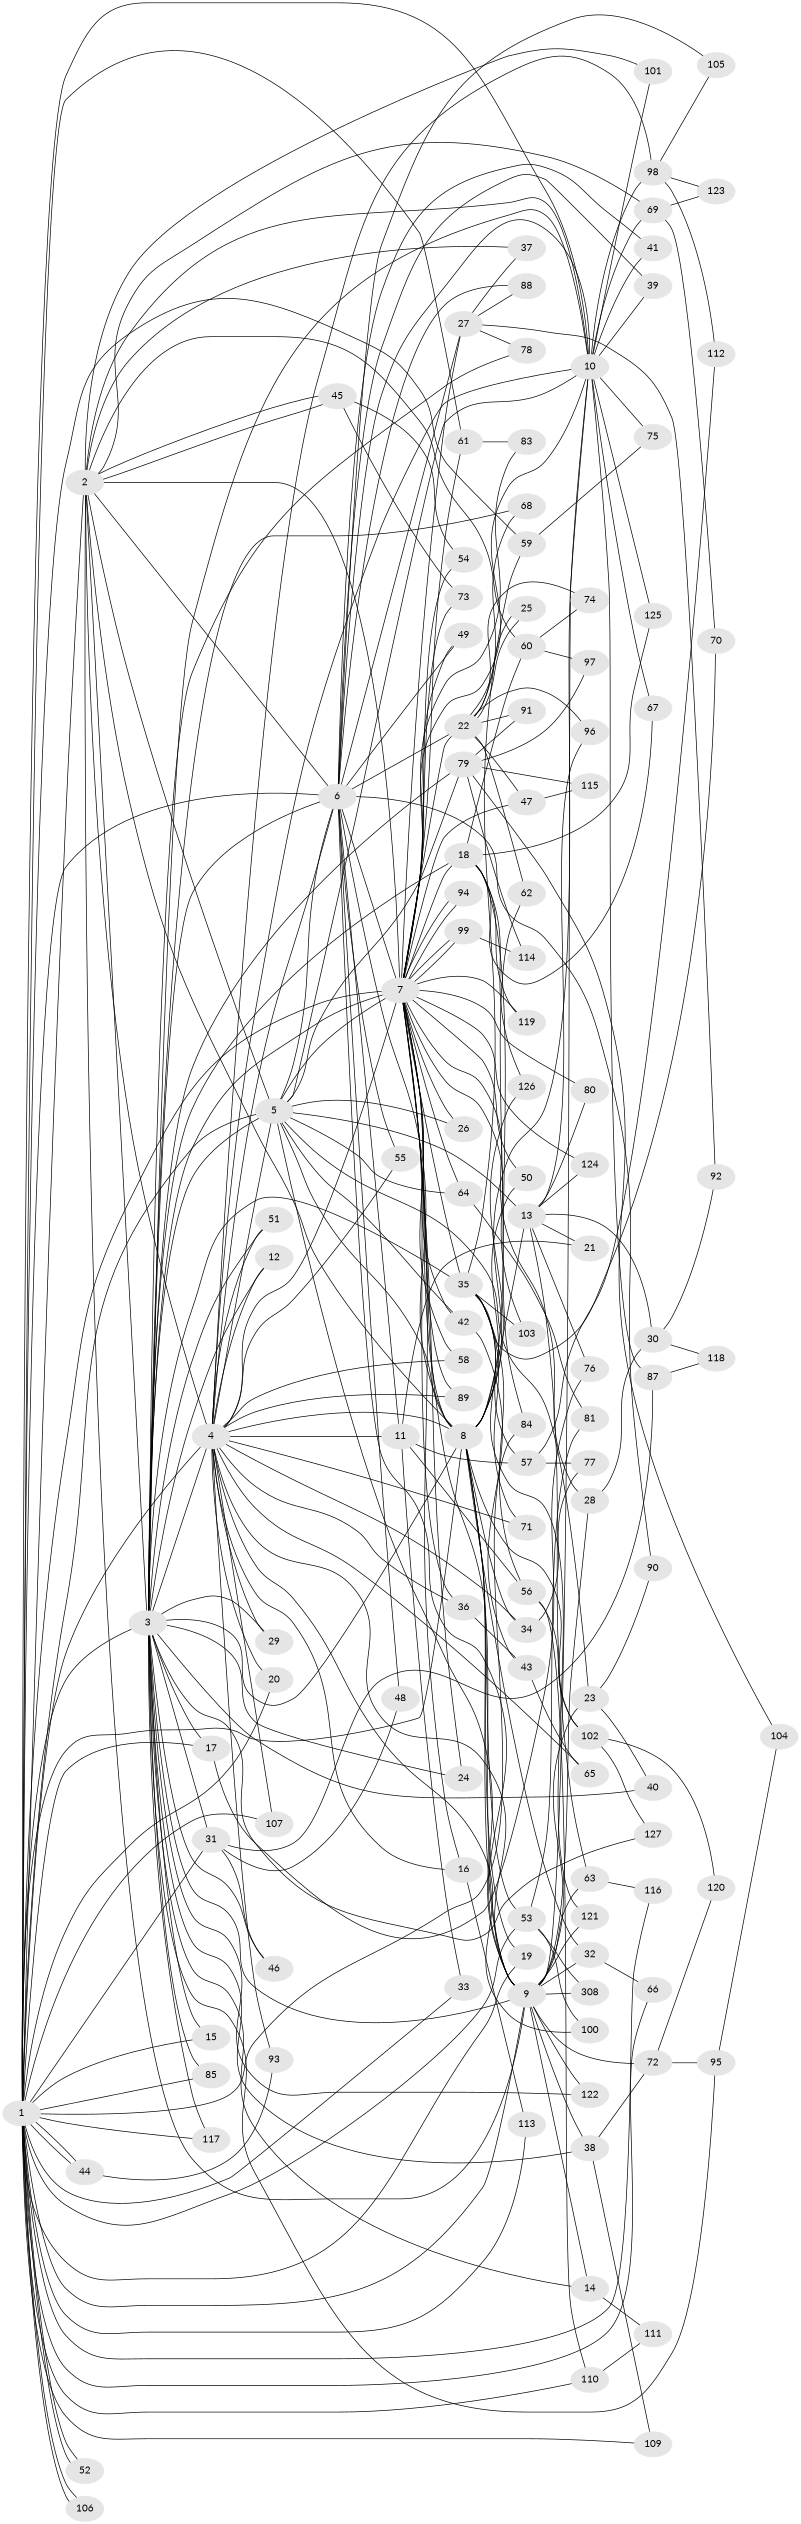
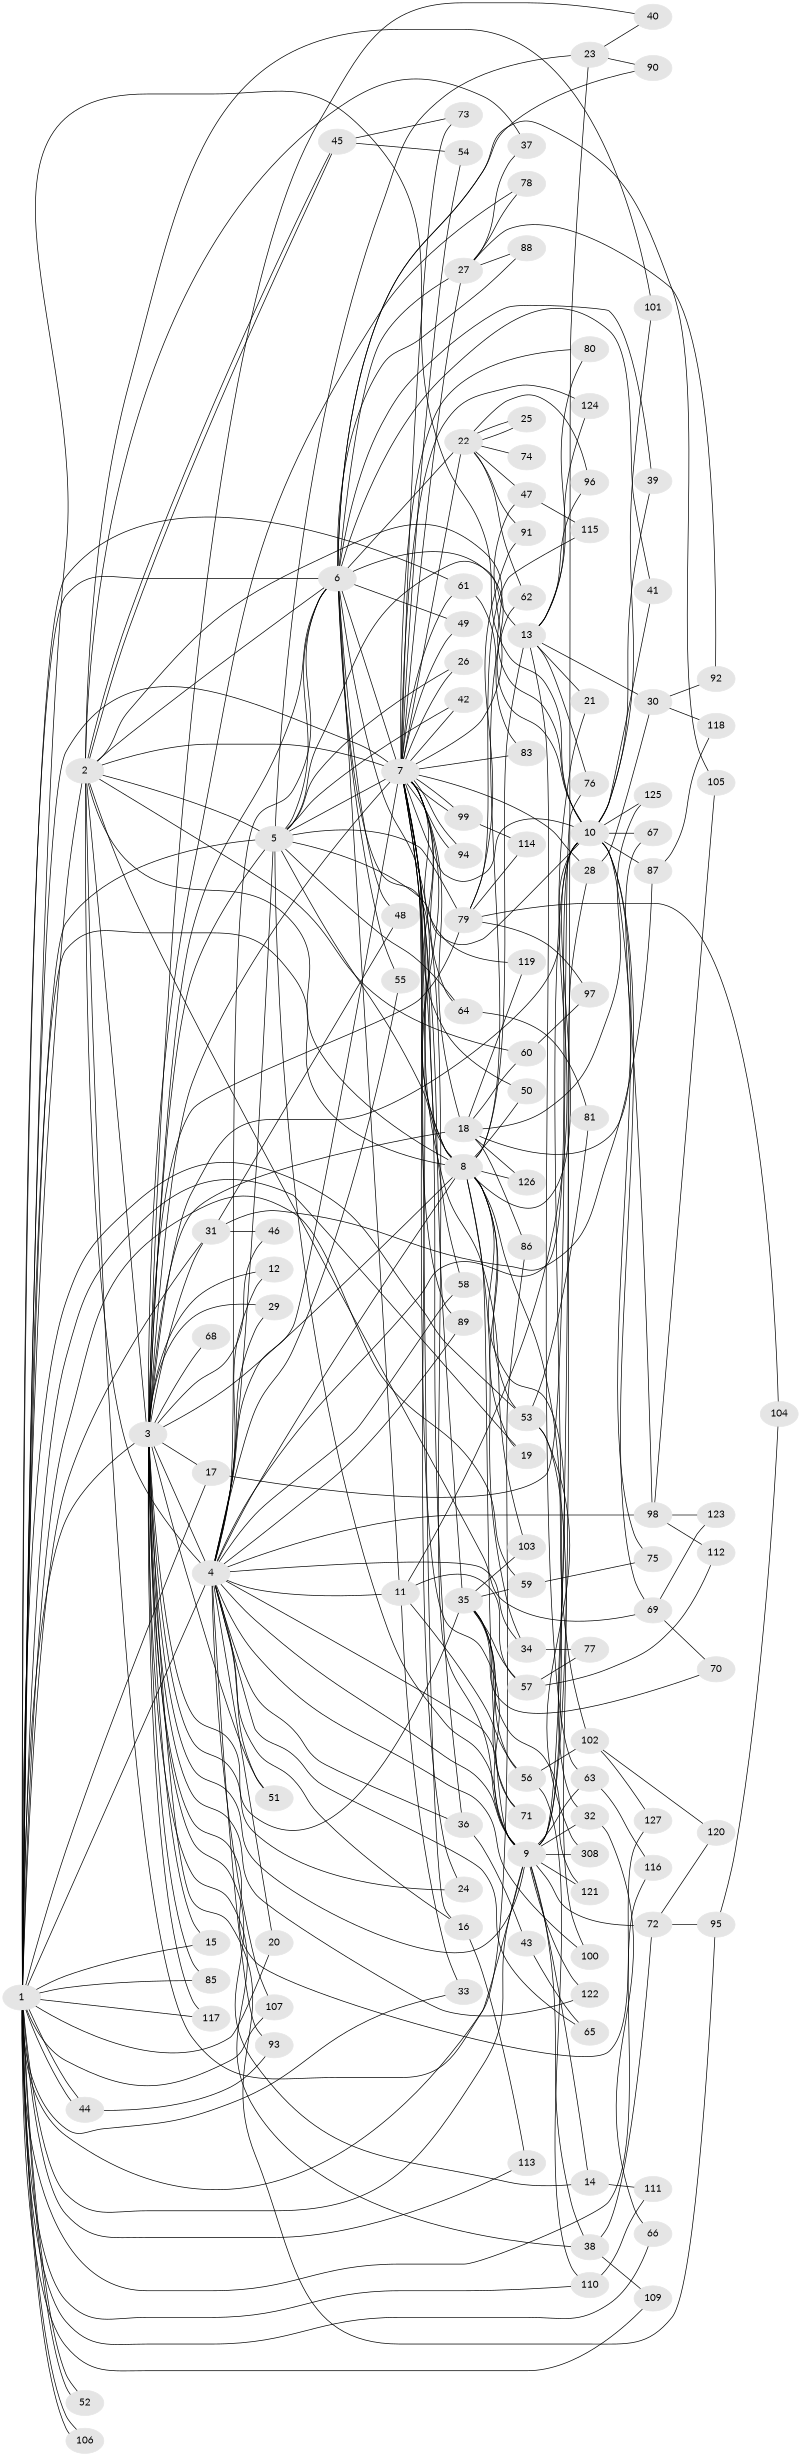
edge "68" -- "22": removed
edge "74" -- "60": removed
node "84": label "84" -> "86"
edge "42" -- "43": removed
